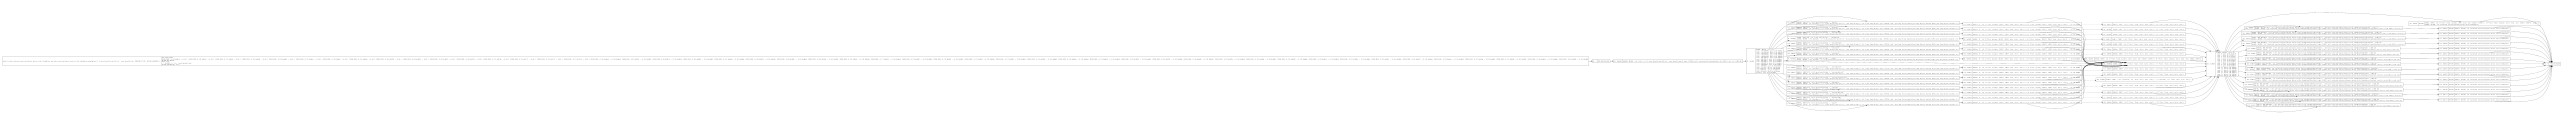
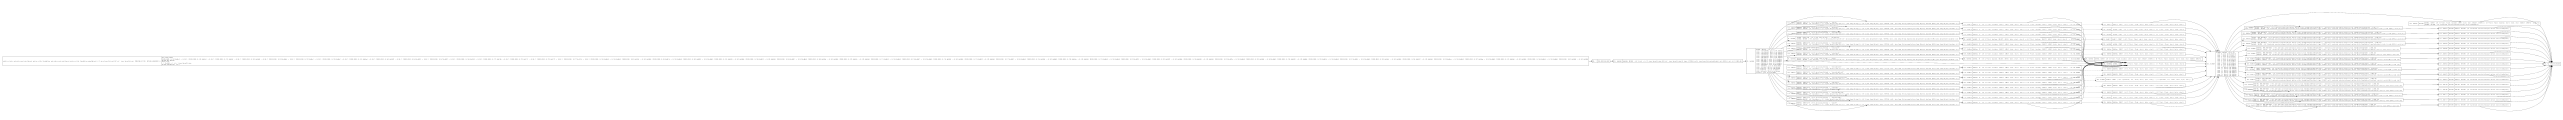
edge "131: 0x0094" -> "130: 0x008e": reversed
node "177: 0x011d": added
